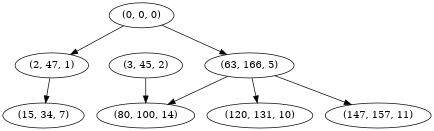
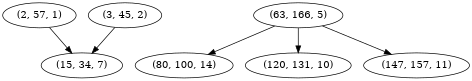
node "(0, 0, 0)": removed
node "(2, 47, 1)": label "(2, 47, 1)" -> "(2, 57, 1)"
edge "(3, 45, 2)" -> "(80, 100, 14)": now "(3, 45, 2)" -> "(15, 34, 7)"
